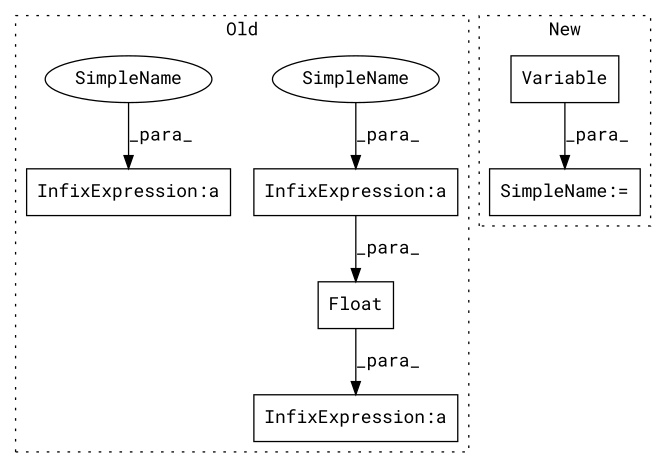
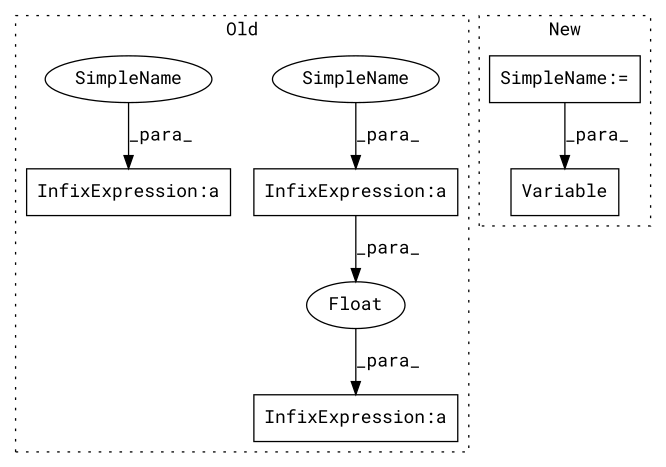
edge "Variable" -> "SimpleName:=": reversed
node "Float": shape box -> ellipse
